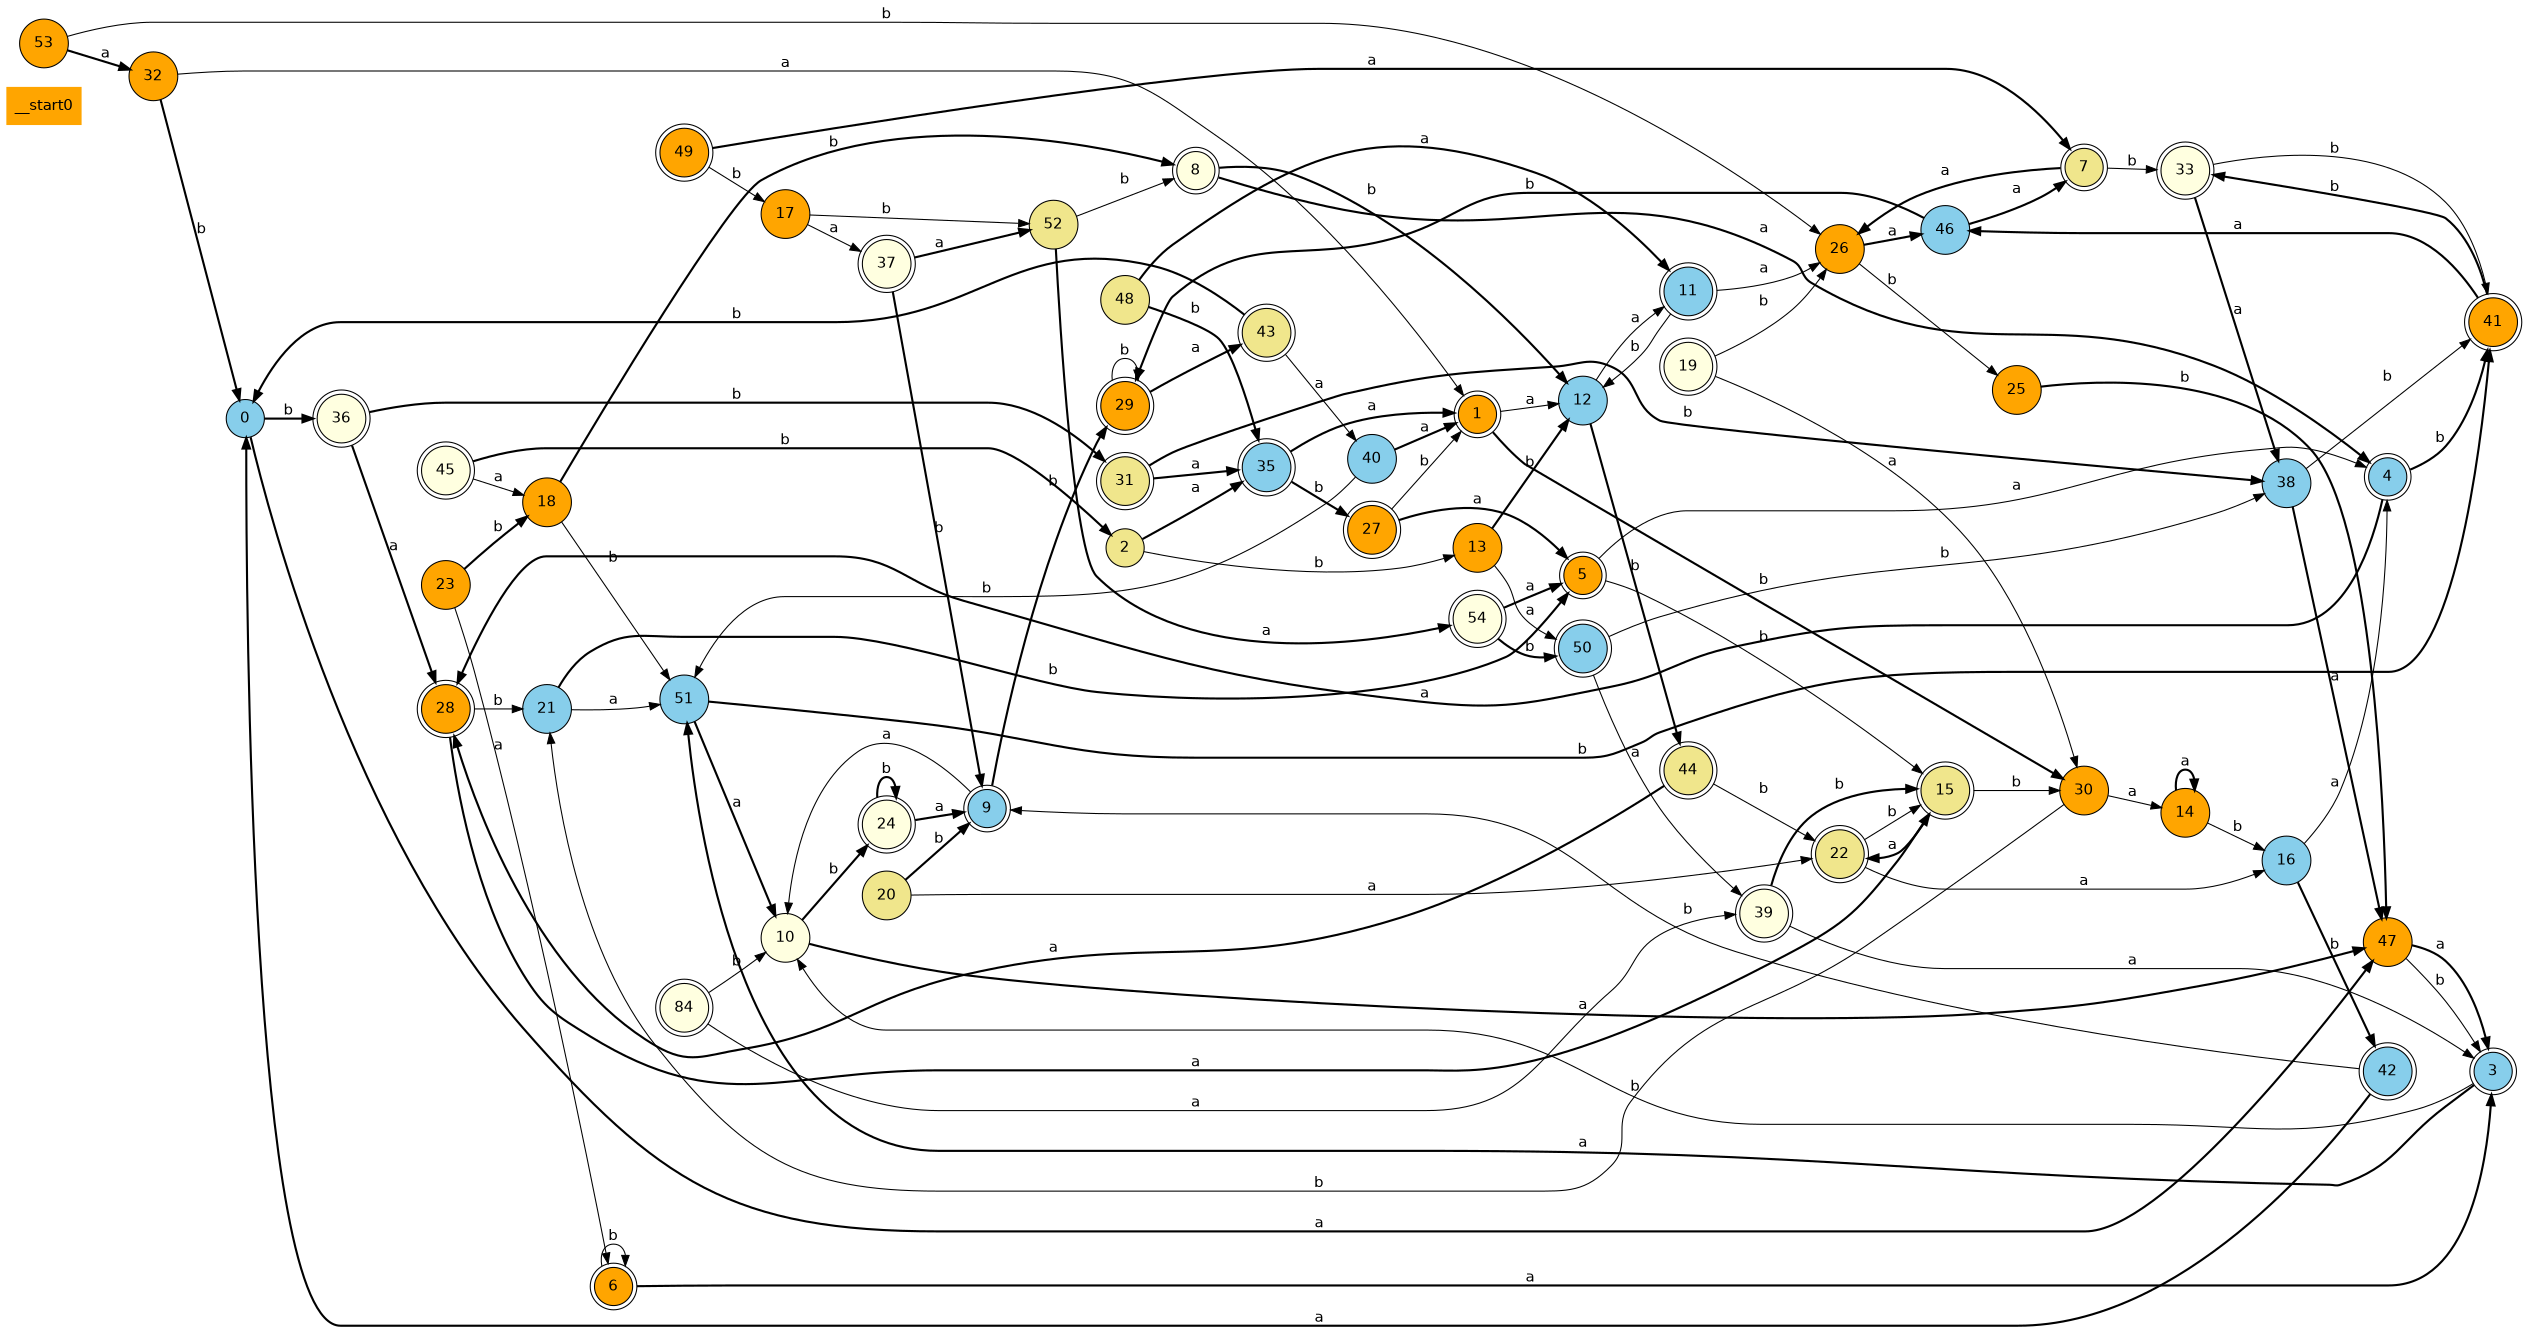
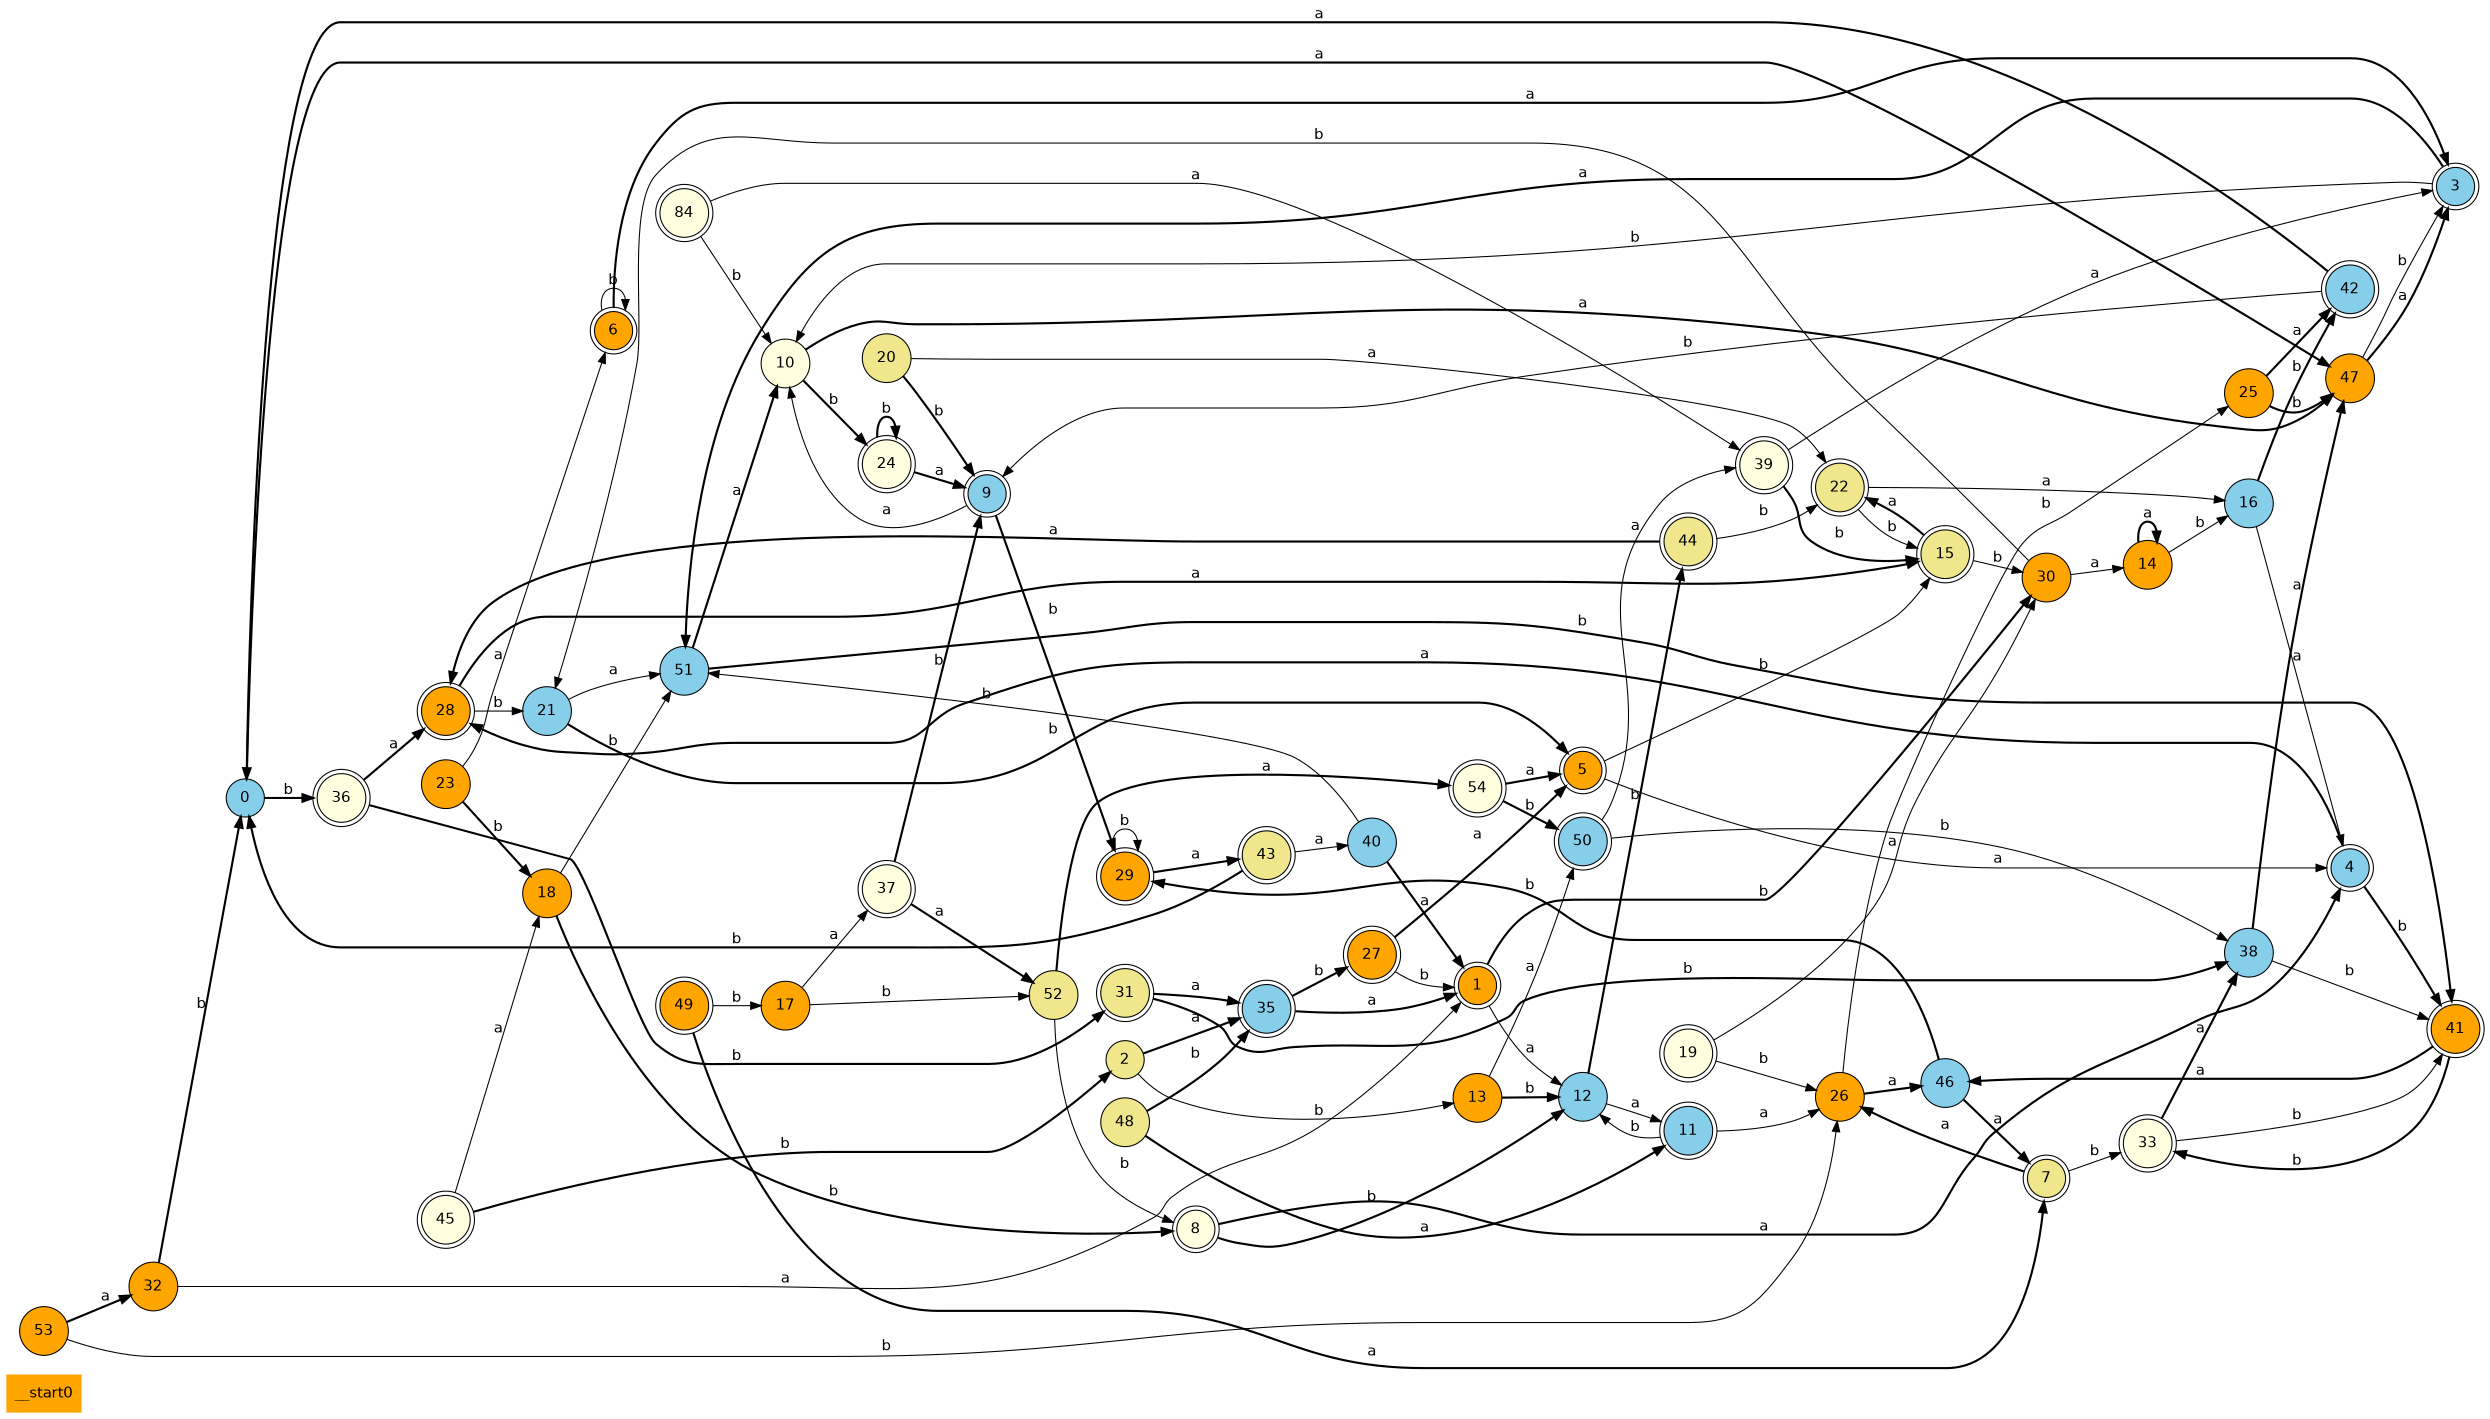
edge "25" -> "42": added, label "a"
